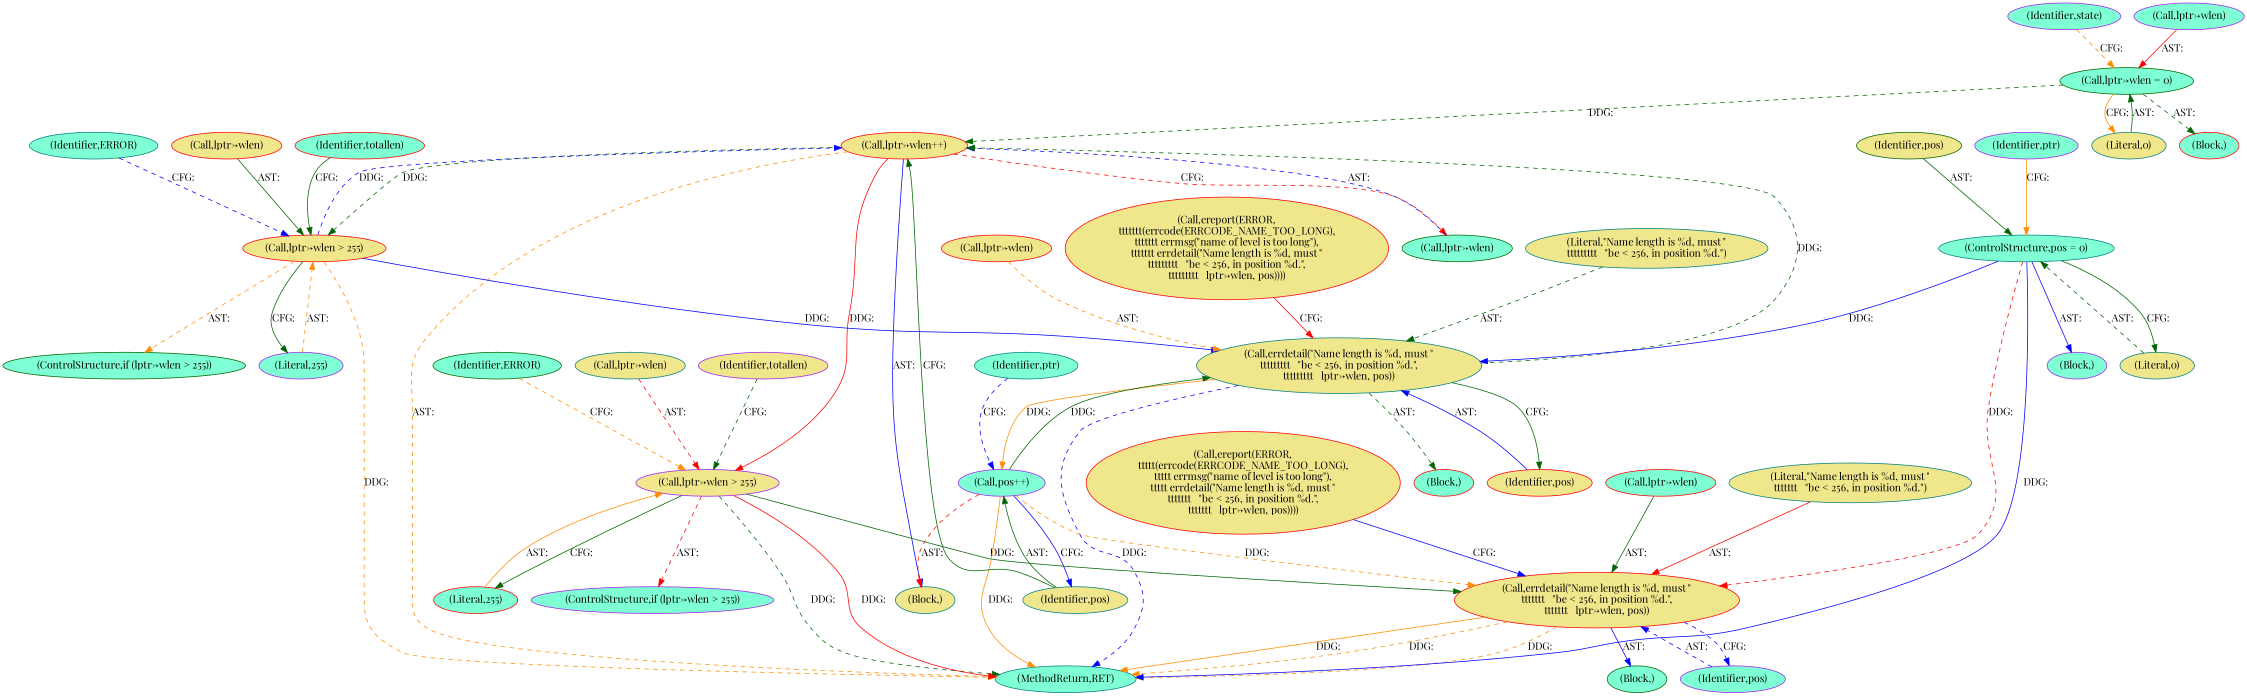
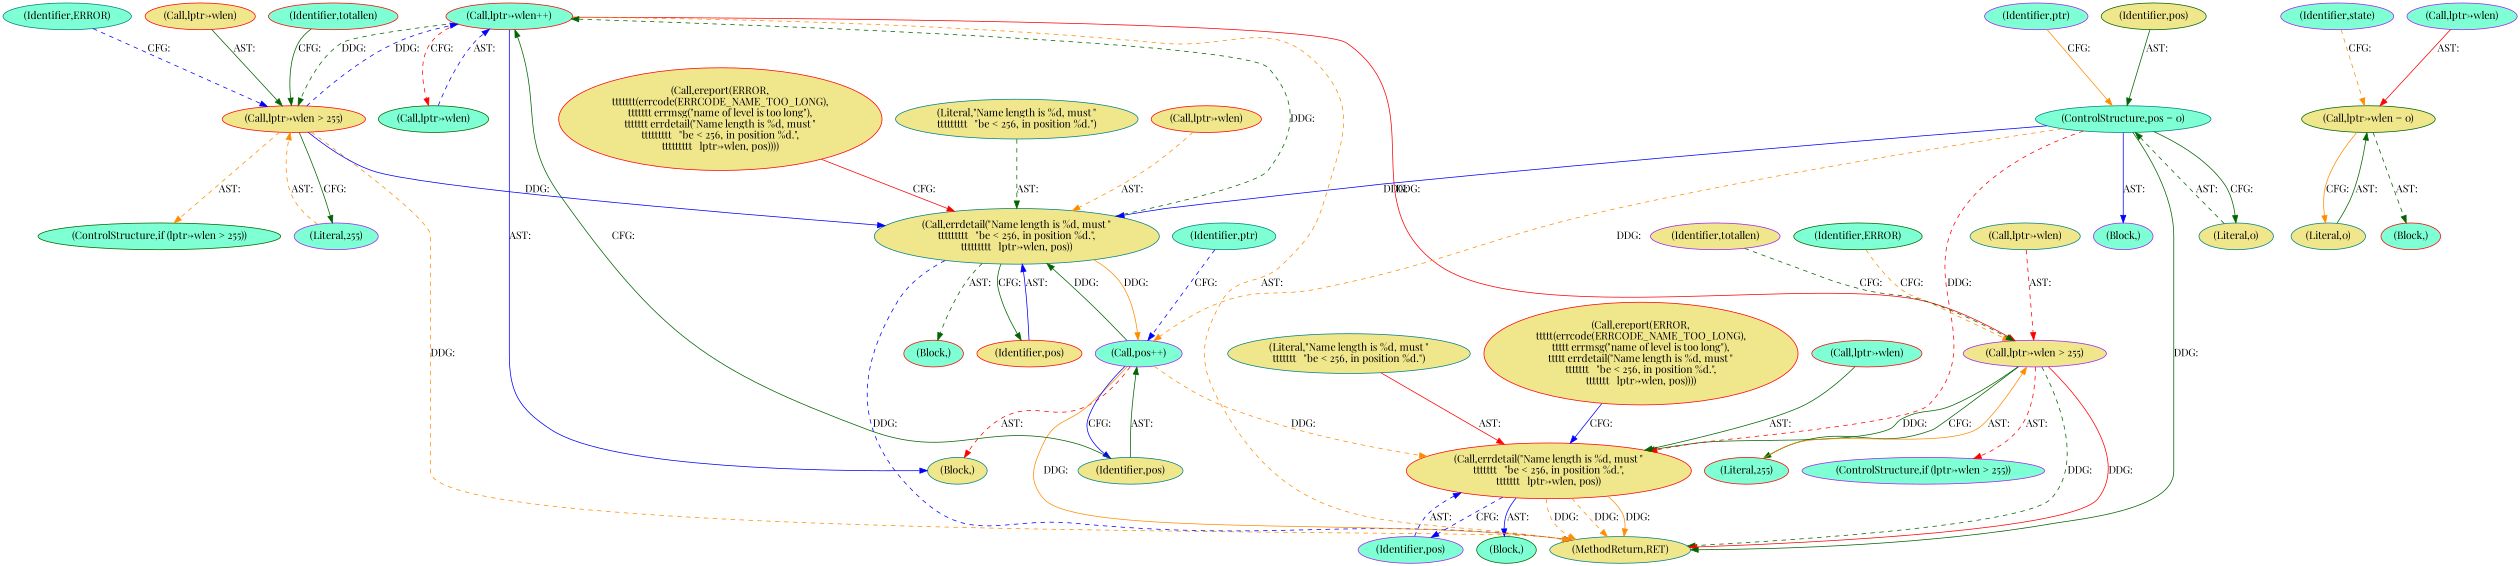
node "(Call,lptr->wlen = 0)": fillcolor aquamarine -> khaki
edge "(Call,lptr->wlen = 0)" -> "(Call,lptr->wlen++)": removed, label "DDG:"
node "(Call,lptr->wlen++)": fillcolor khaki -> aquamarine
edge "(ControlStructure,pos = 0)" -> "(Call,pos++)": added, label "DDG:"
edge "(ControlStructure,pos = 0)" -> "(MethodReturn,RET)": color blue -> darkgreen
node "(MethodReturn,RET)": fillcolor aquamarine -> khaki
